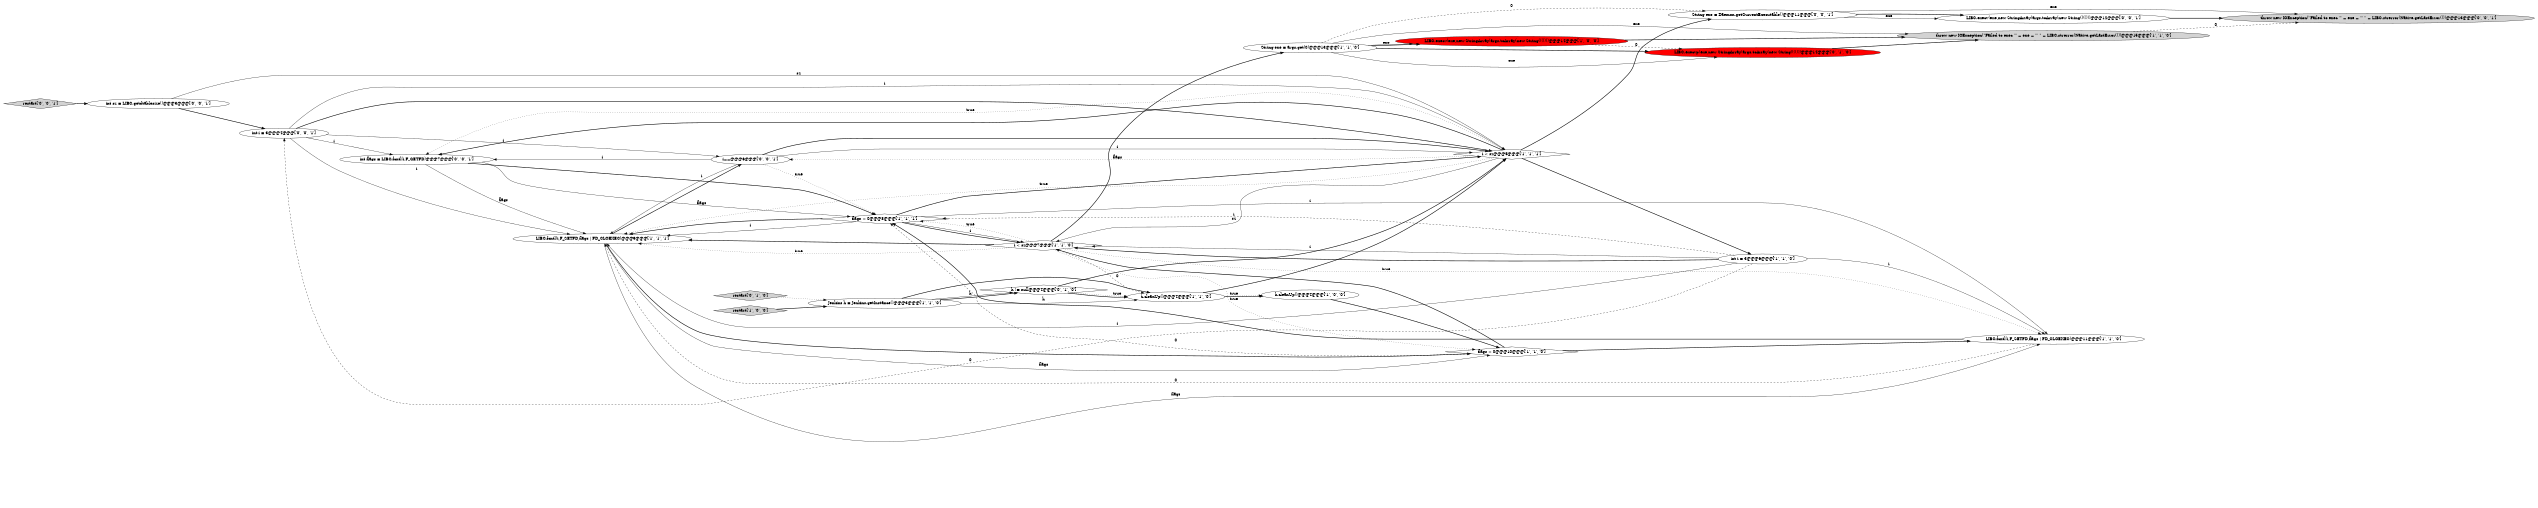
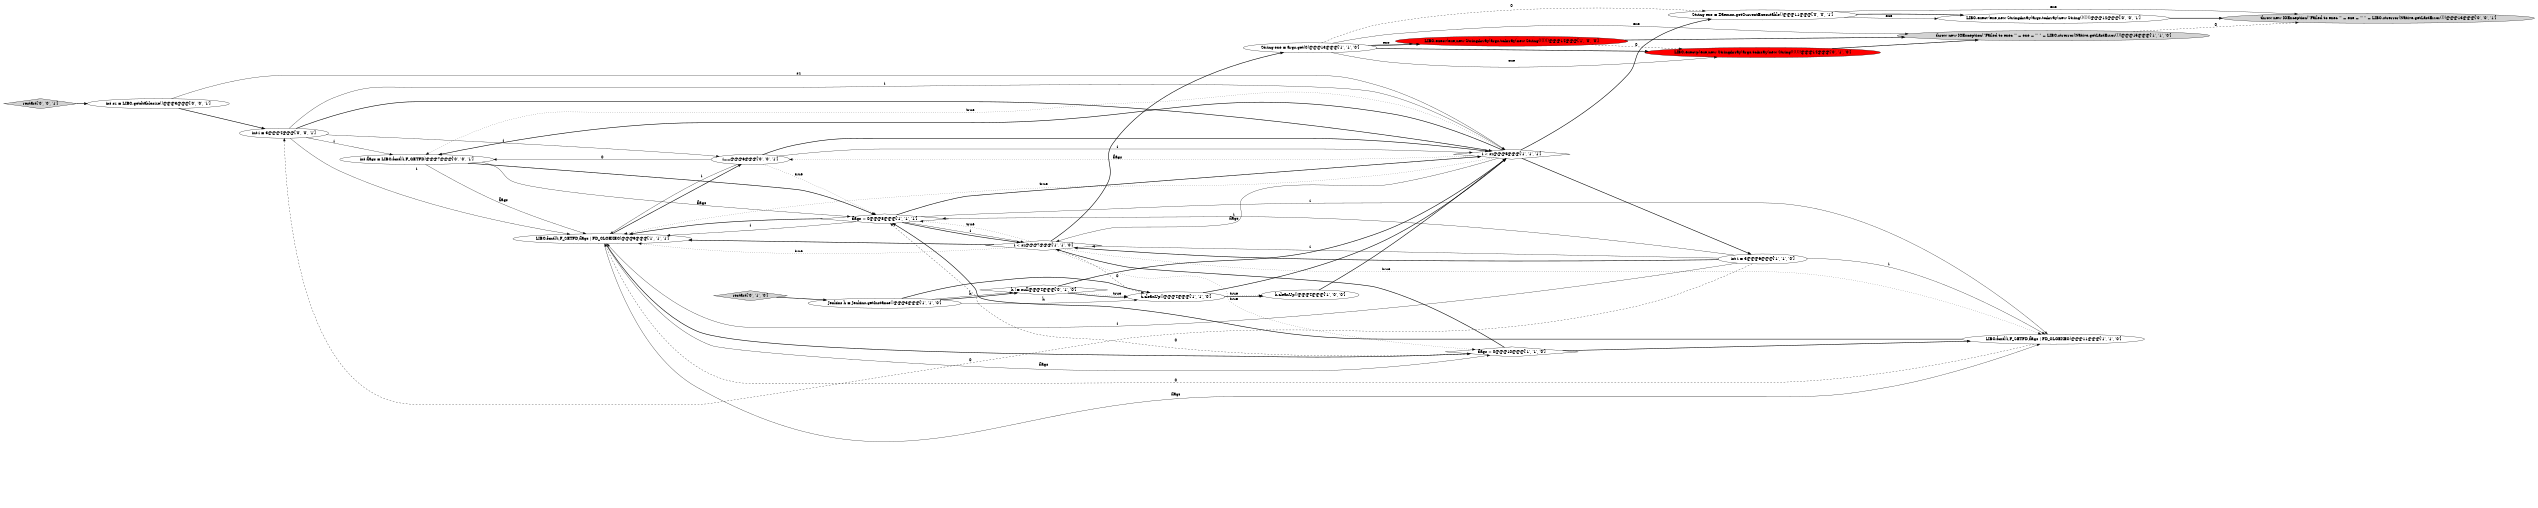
edge "i++@@@6@@@['0', '0', '1']" -> "int flags = LIBC.fcntl(i,F_GETFD)@@@7@@@['0', '0', '1']": label "i" -> "0"
edge "i < sz@@@5@@@['1', '1', '1']" -> "i < sz@@@7@@@['1', '1', '0']": label "sz" -> "flags"
edge "int i = 3@@@6@@@['1', '1', '0']" -> "flags < 0@@@8@@@['1', '1', '1']": style dashed -> solid
edge "restart['0', '1', '0']" -> "Jenkins h = Jenkins.getInstance()@@@3@@@['1', '1', '0']": style dotted -> bold
node "restart['1', '0', '0']": removed
edge "h.cleanUp()@@@4@@@['1', '0', '0']" -> "flags < 0@@@10@@@['1', '1', '0']": now "h.cleanUp()@@@4@@@['1', '0', '0']" -> "i < sz@@@5@@@['1', '1', '1']"
